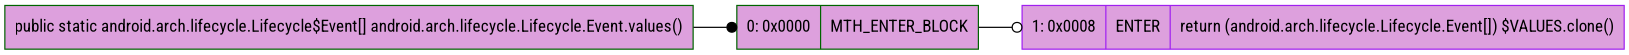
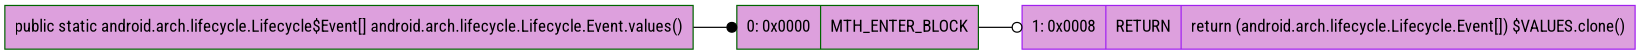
node "1: 0x0008": text "ENTER" -> "RETURN"
